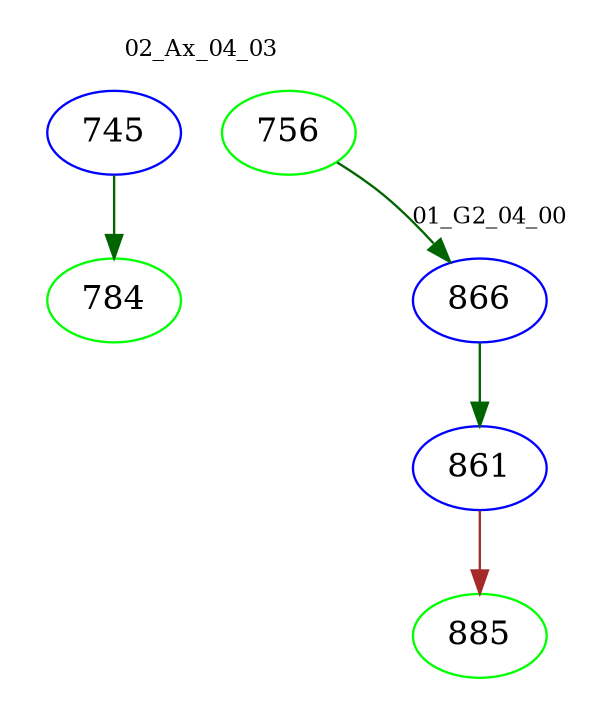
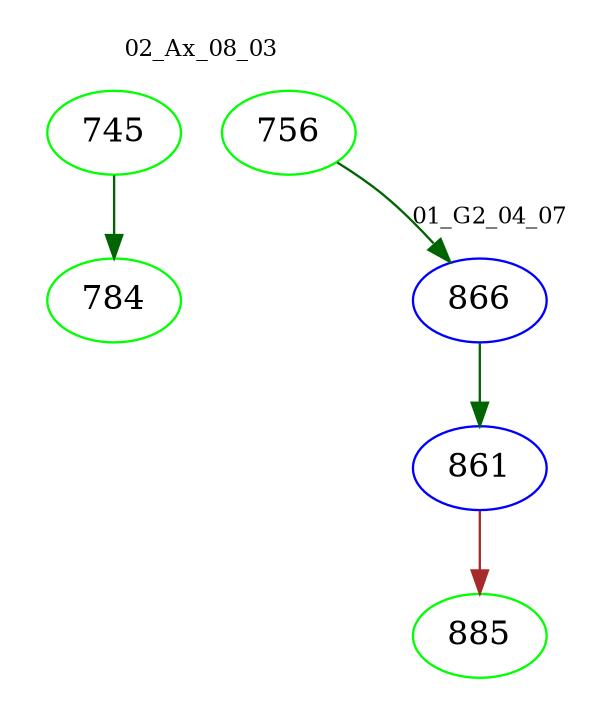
cluster "02_Ax_04_03": label "02_Ax_04_03" -> "02_Ax_08_03"
node "745": color blue -> green
cluster "01_G2_04_00": label "01_G2_04_00" -> "01_G2_04_07"
